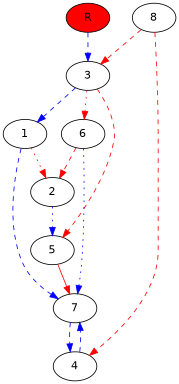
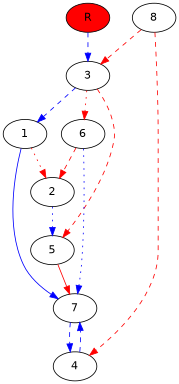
edge "1" -> "7": style dashed -> solid
